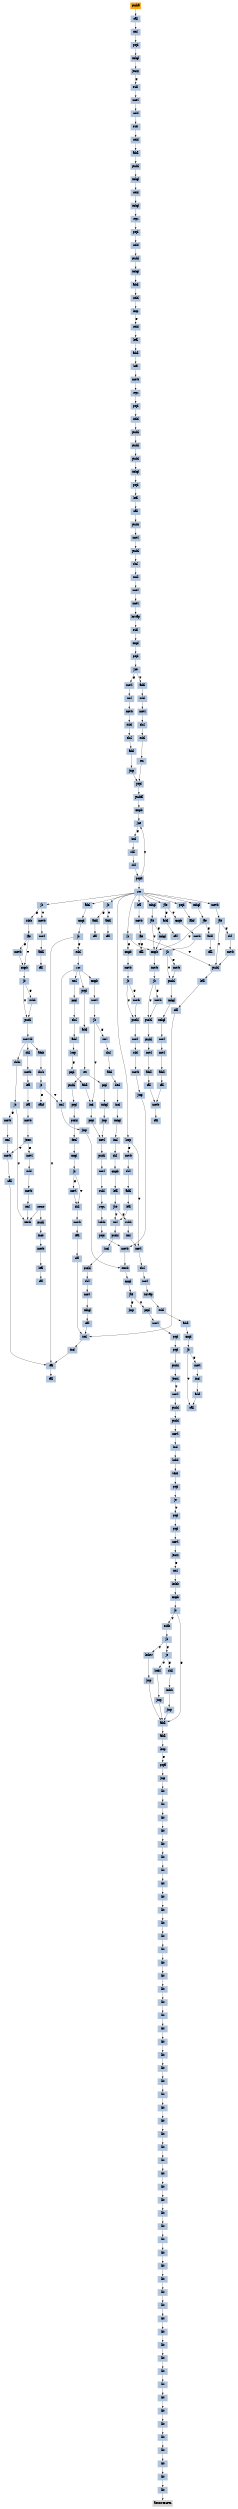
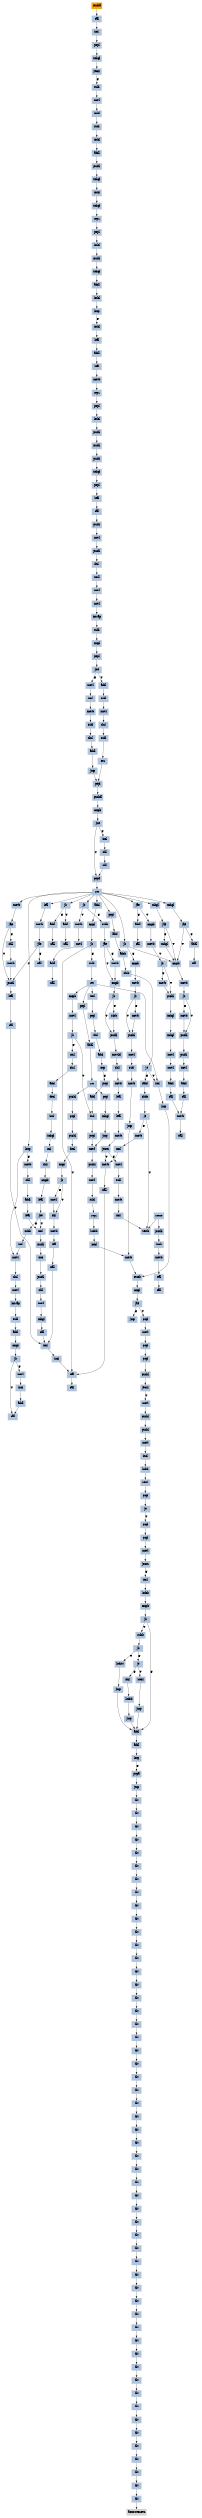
edge "popfl" -> "jne": reversed
edge "movzbl" -> "adcb": now "lahf" -> "adcb"
edge "movzbl" -> "sbbb": now "sahf" -> "sbbb"
